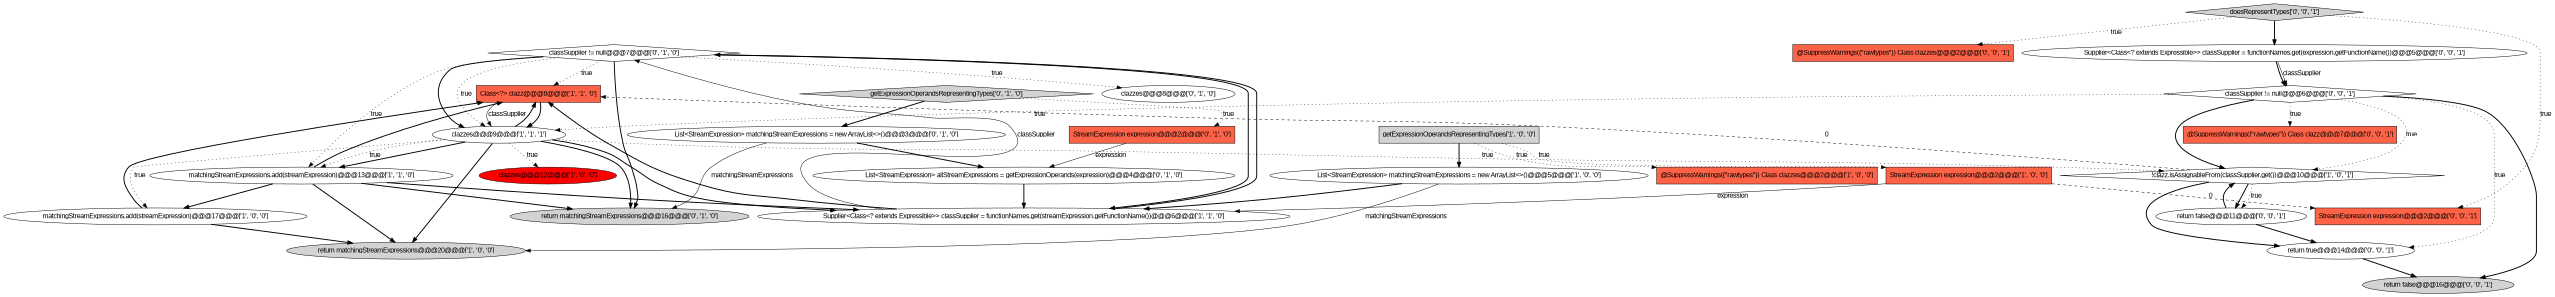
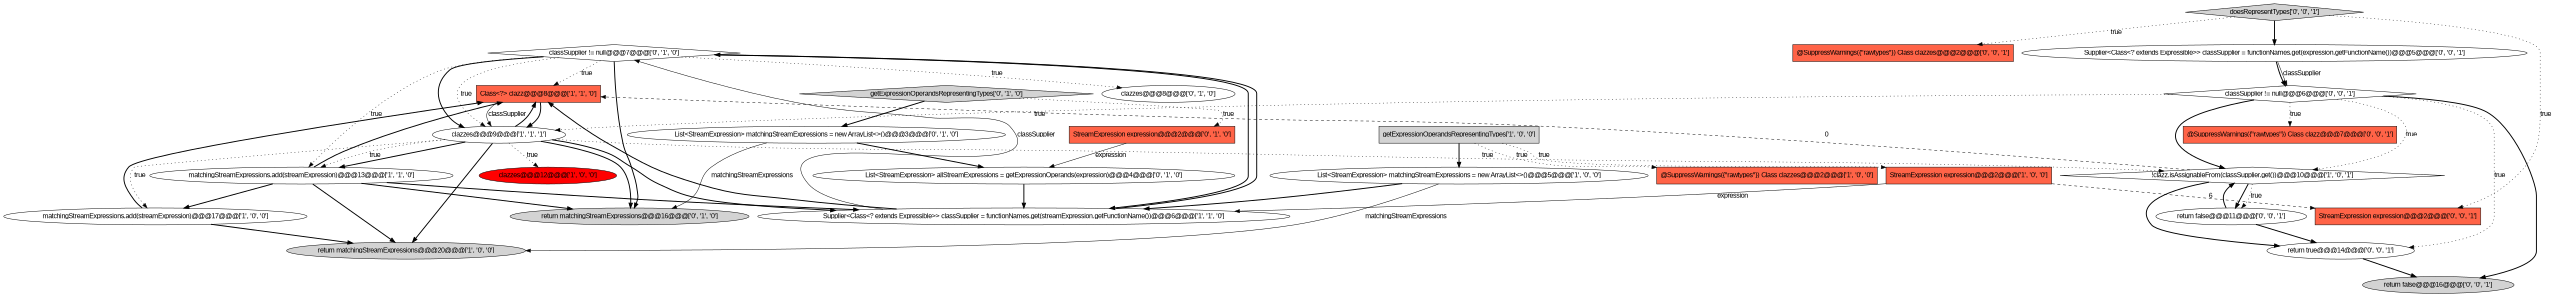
edge "StreamExpression expression@@@2@@@['1', '0', '0']" -> "StreamExpression expression@@@2@@@['0', '0', '1']": label "0" -> "6"
